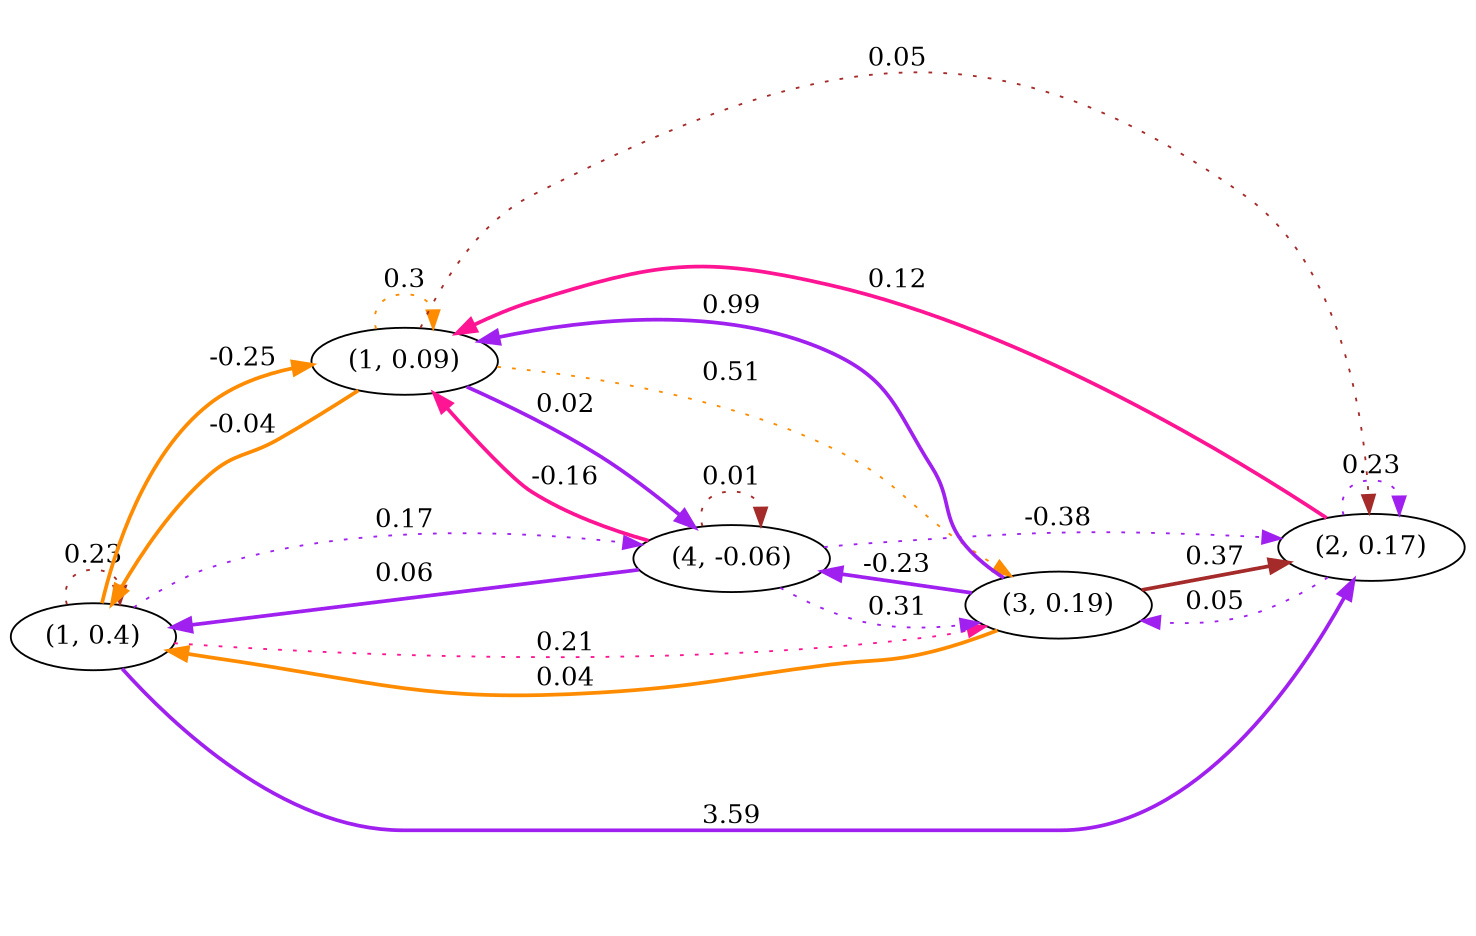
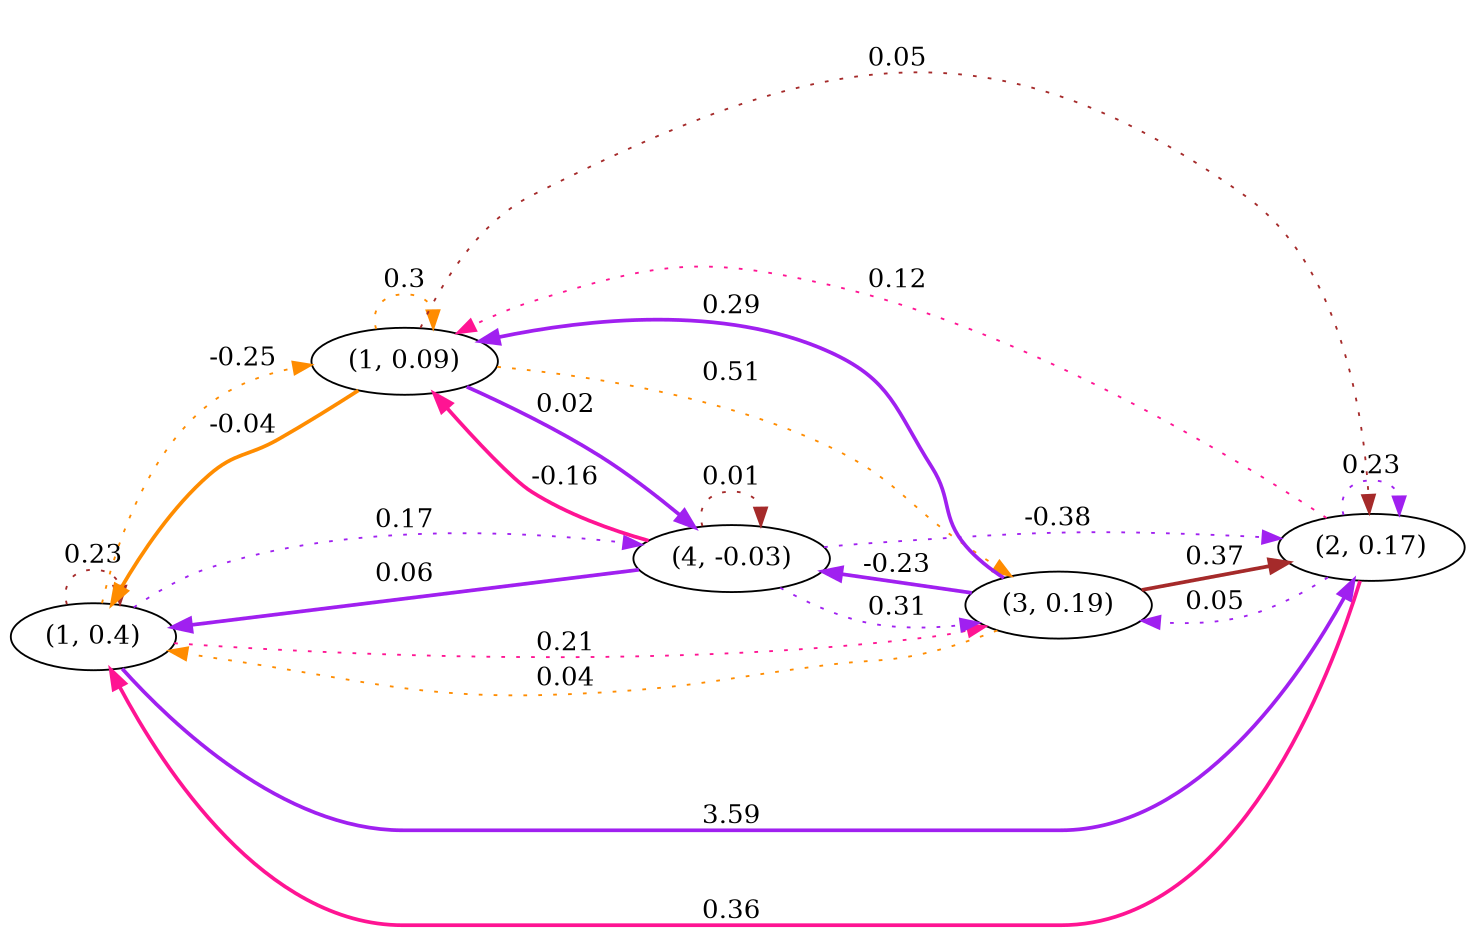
edge "(3, 0.19)" -> "(1, 0.09)": label "0.99" -> "0.29"
edge "(2, 0.17)" -> "(1, 0.09)": style bold -> dotted
edge "(1, 0.4)" -> "(1, 0.09)": style bold -> dotted
node "(4, -0.06)": label "(4, -0.06)" -> "(4, -0.03)"
edge "(3, 0.19)" -> "(1, 0.4)": style bold -> dotted
edge "(2, 0.17)" -> "(1, 0.4)": added, label "0.36"
